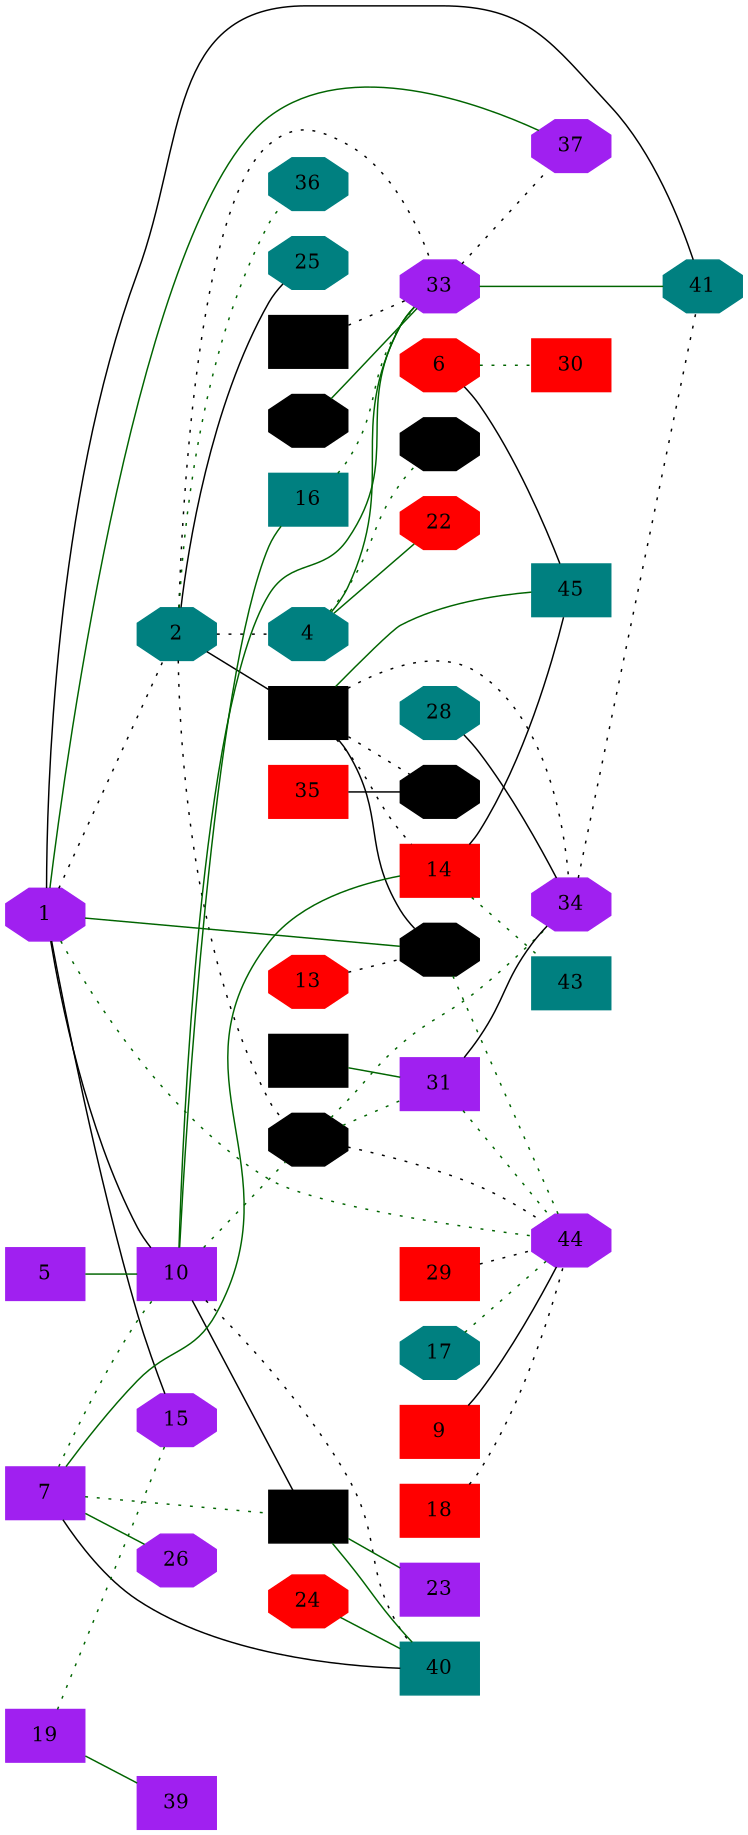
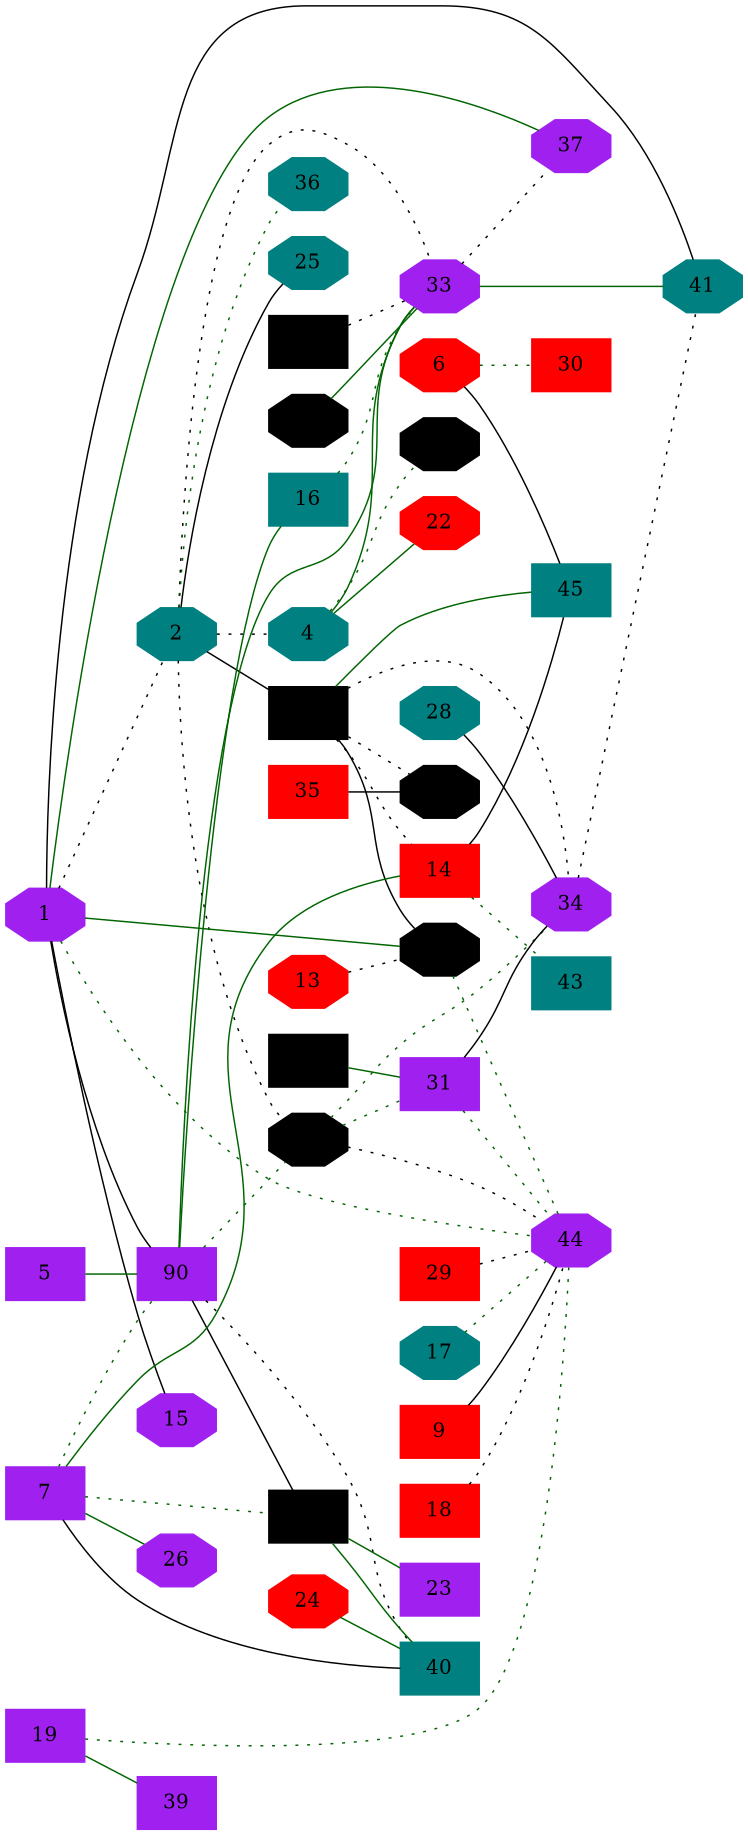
node "10": label "10" -> "90"
edge "15" -- "19": now "44" -- "19"
